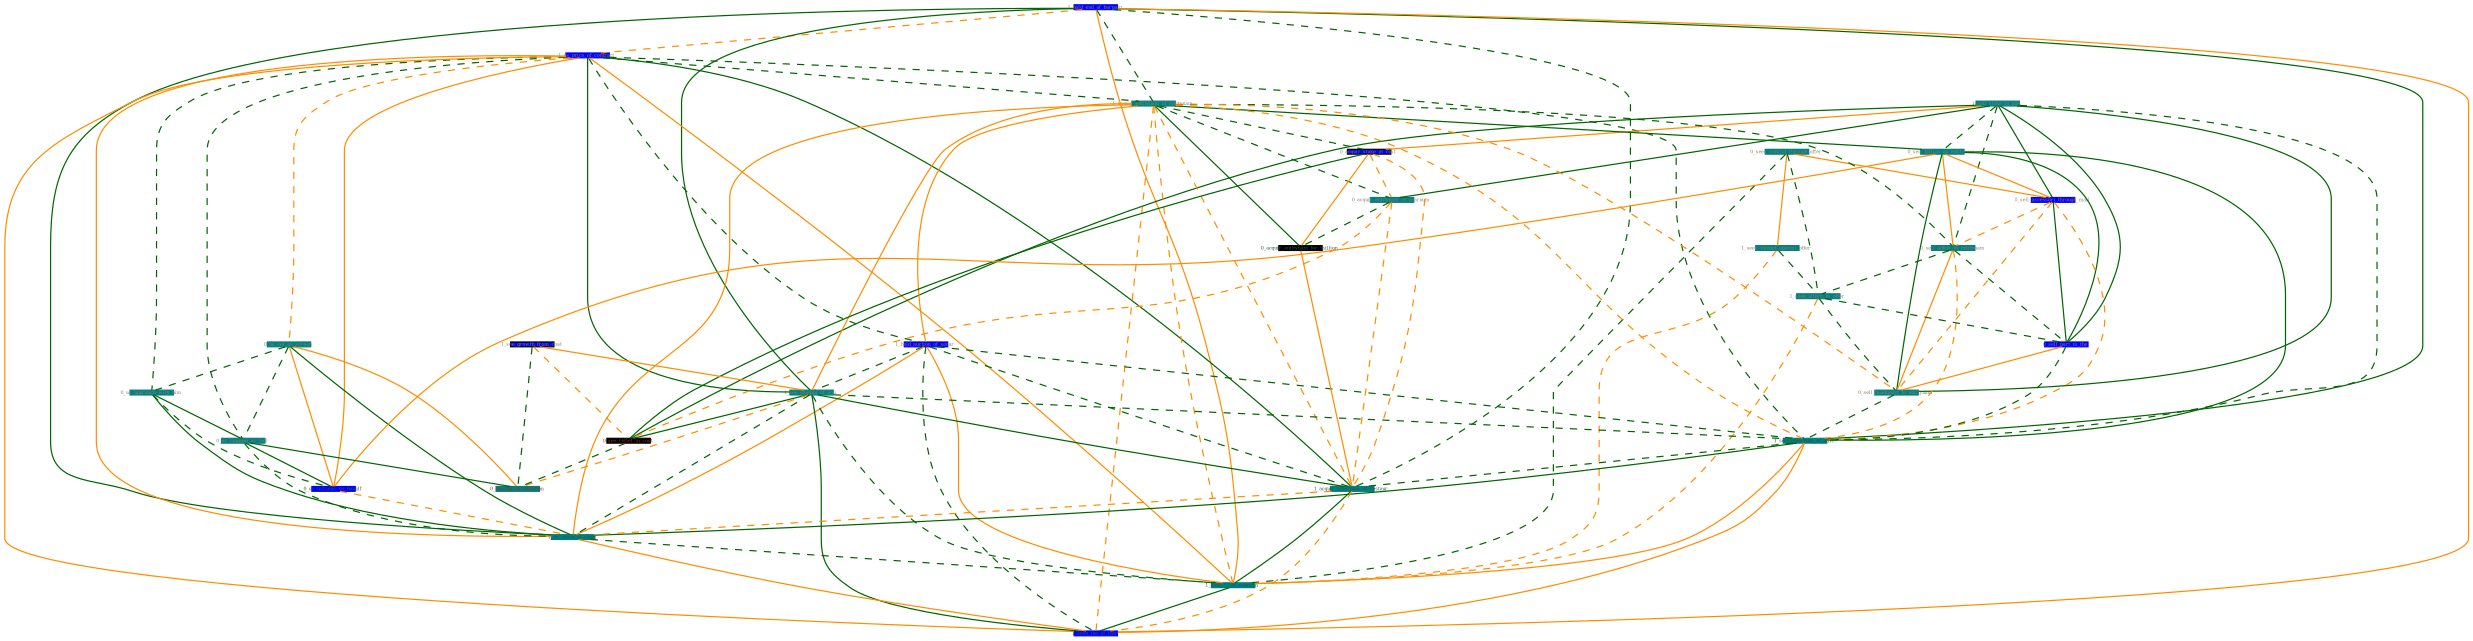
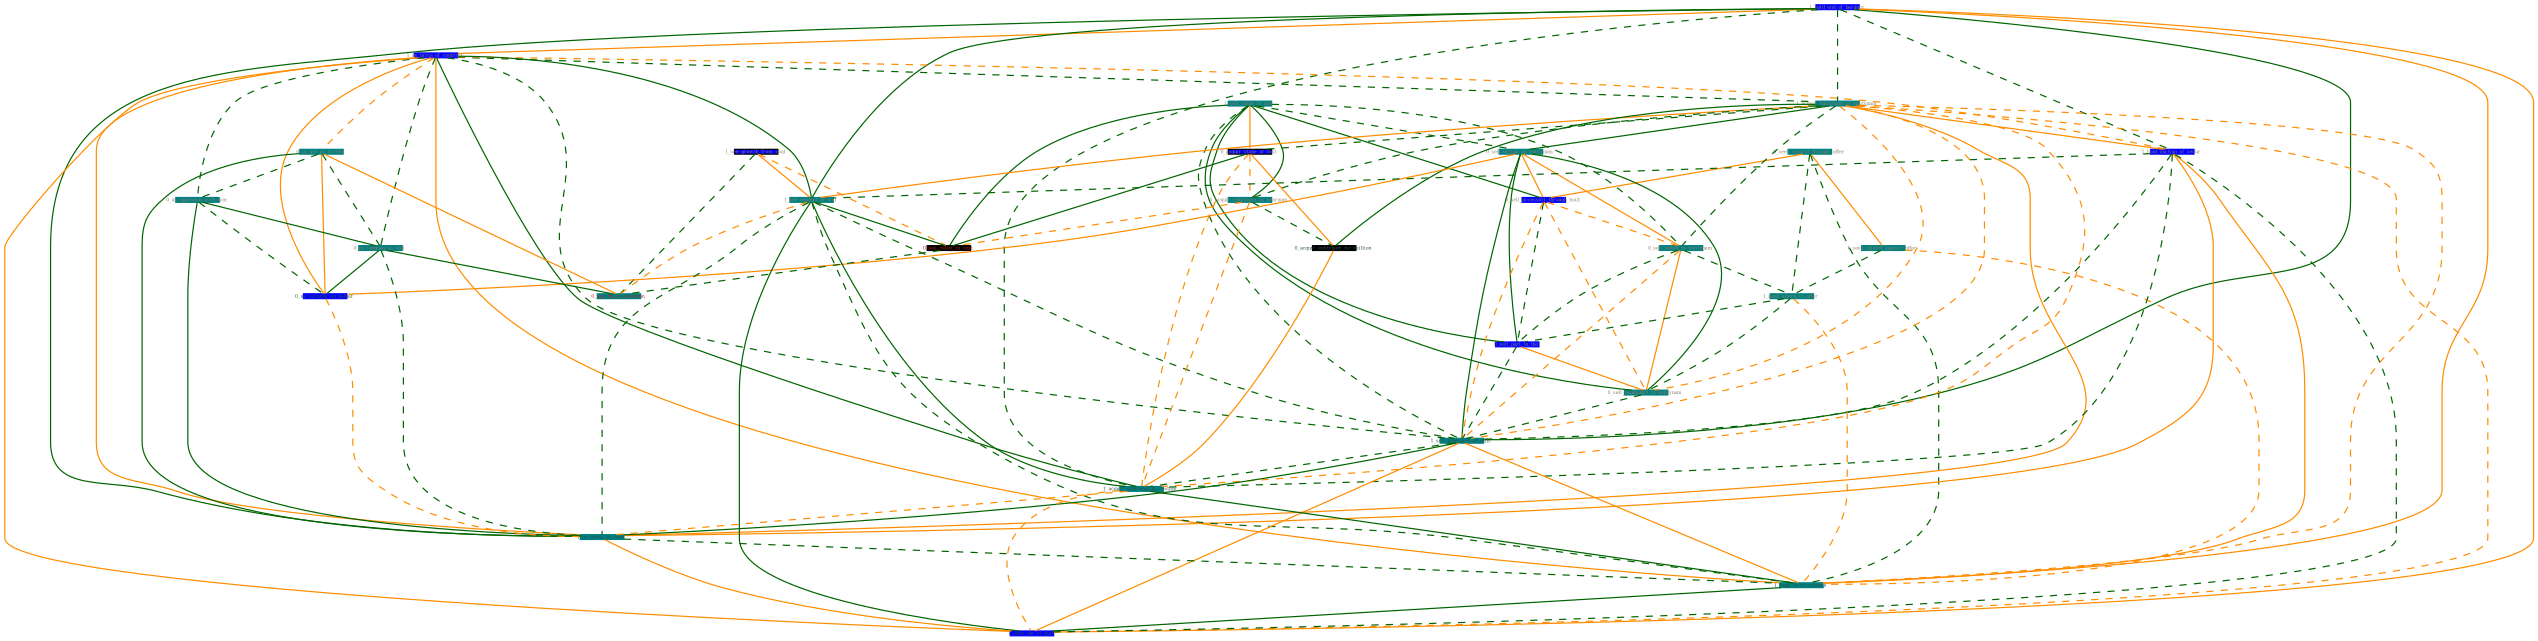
edge "1_hold_end_of_bargain" -- "1_us_price_of_contract": style dashed -> solid
edge "1_hold_end_of_bargain" -- "1_hold_auction_of_secur": added
edge "1_us_price_of_contract" -- "1_hold_auction_of_secur": color darkgreen -> darkorange
edge "0_sell_accessori_through_mail" -- "0_sell_part_to_the": style solid -> dashed
